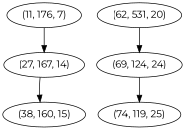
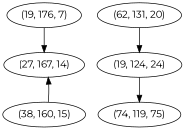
node "(11, 176, 7)": label "(11, 176, 7)" -> "(19, 176, 7)"
node "(62, 531, 20)": label "(62, 531, 20)" -> "(62, 131, 20)"
node "(69, 124, 24)": label "(69, 124, 24)" -> "(19, 124, 24)"
edge "(27, 167, 14)" -> "(38, 160, 15)": reversed
node "(74, 119, 25)": label "(74, 119, 25)" -> "(74, 119, 75)"
